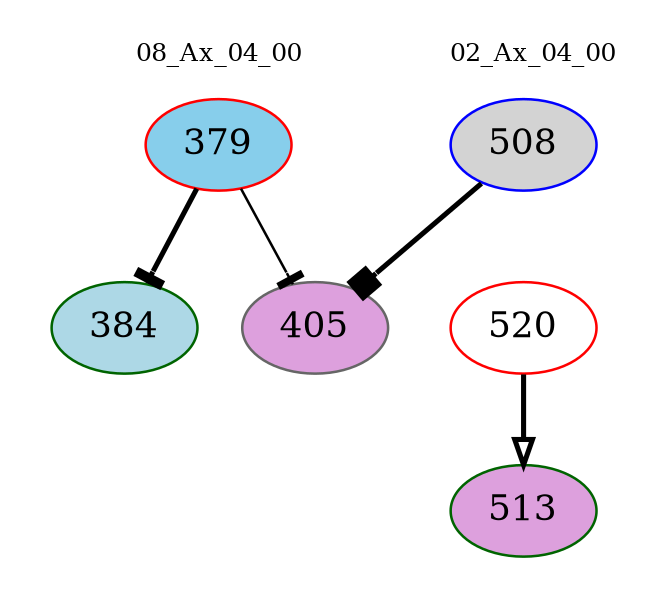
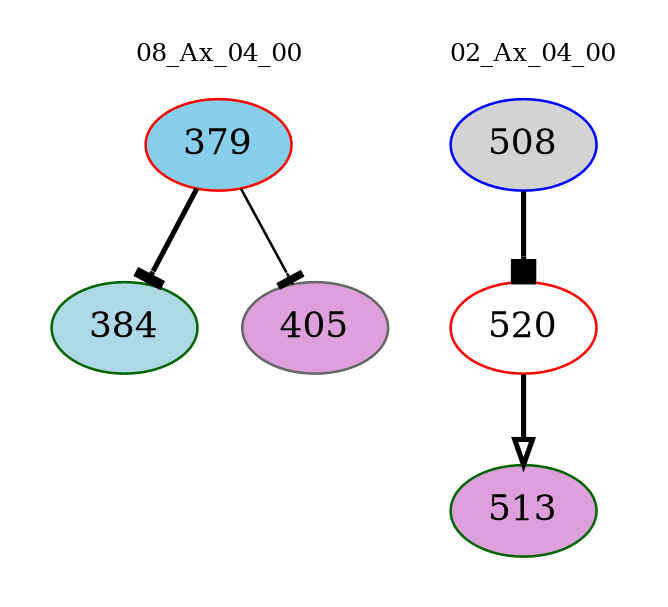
edge "508" -> "405": now "508" -> "520"
